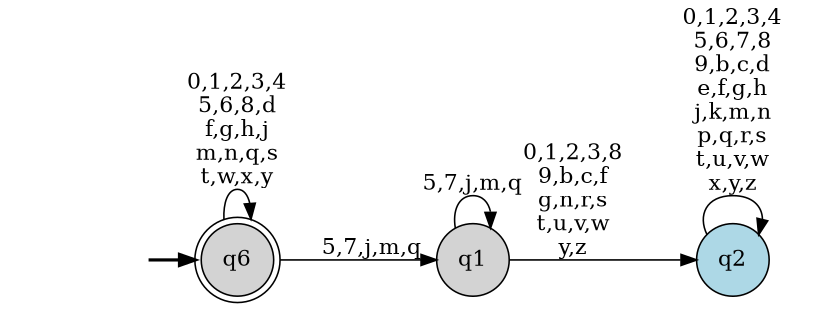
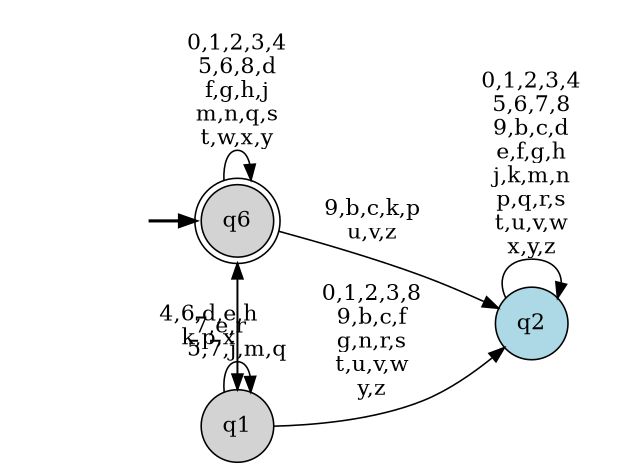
edge "q6" -> "q1": label "5,7,j,m,q" -> "7,e,r"
edge "q6" -> "q2": added, label "9,b,c,k,p u,v,z"
edge "q1" -> "q6": added, label "4,6,d,e,h k,p,x"
